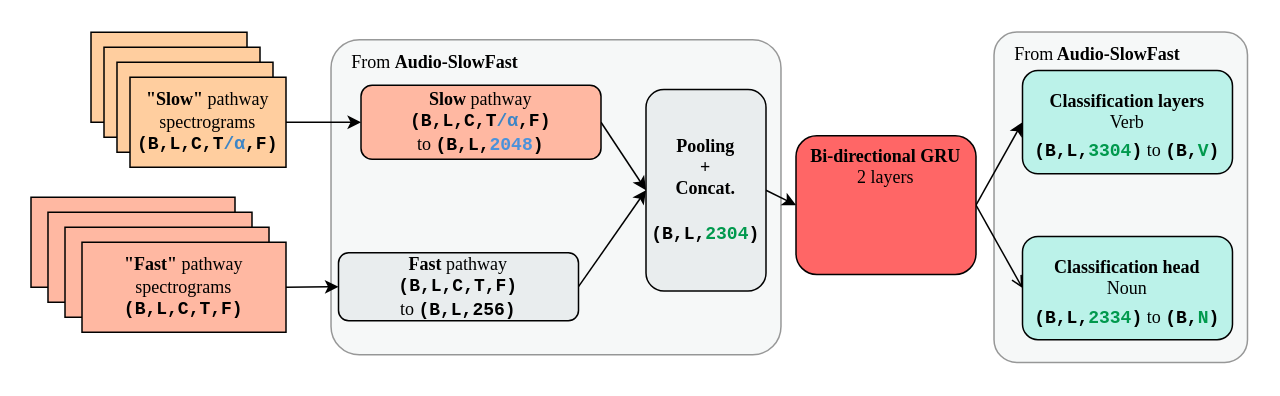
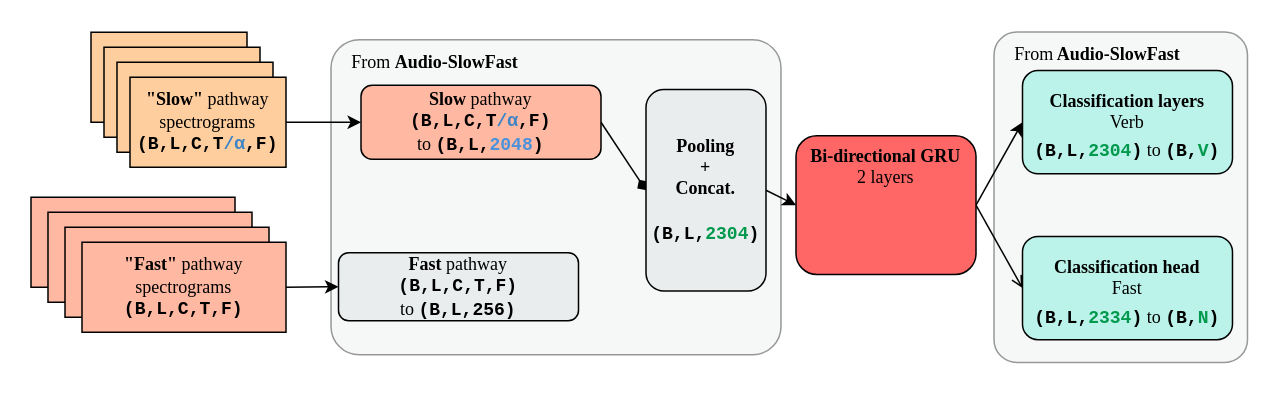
node "(B,L,3304) to (B,V)": label "(B,L,3304) to (B,V)" -> "(B,L,2304) to (B,V)"
edge "Slow pathway (B,L,C,T/α,F) to (B,L,2048)" -> "Pooling + Concat. (B,L,2304)": arrowhead classic -> diamond
edge "Fast pathway (B,L,C,T,F) to (B,L,256)" -> "Pooling + Concat. (B,L,2304)": removed
node "Classification head Noun": label "Classification head Noun" -> "Classification head Fast"
